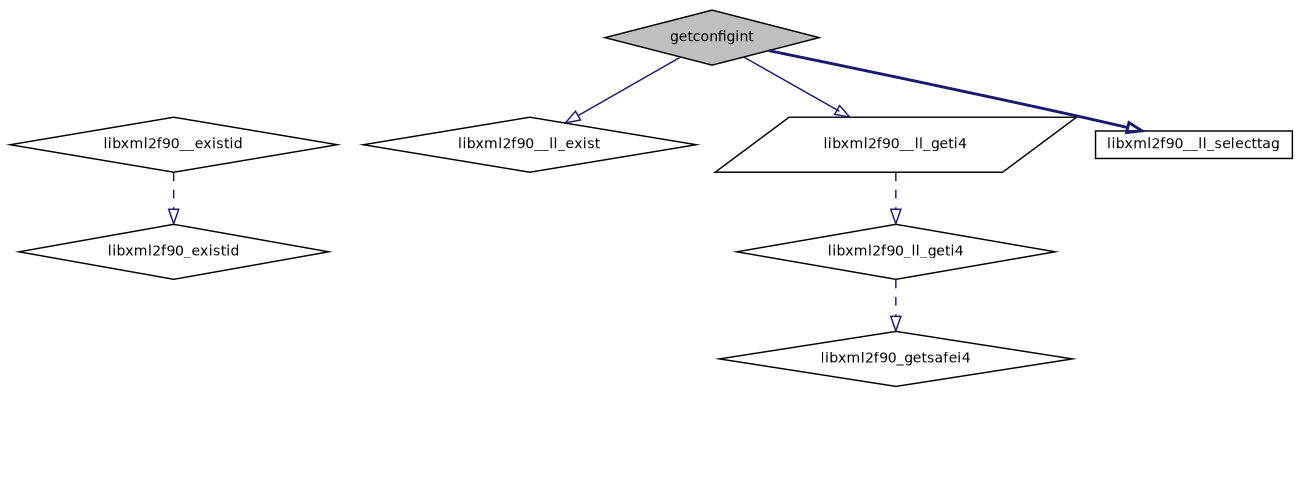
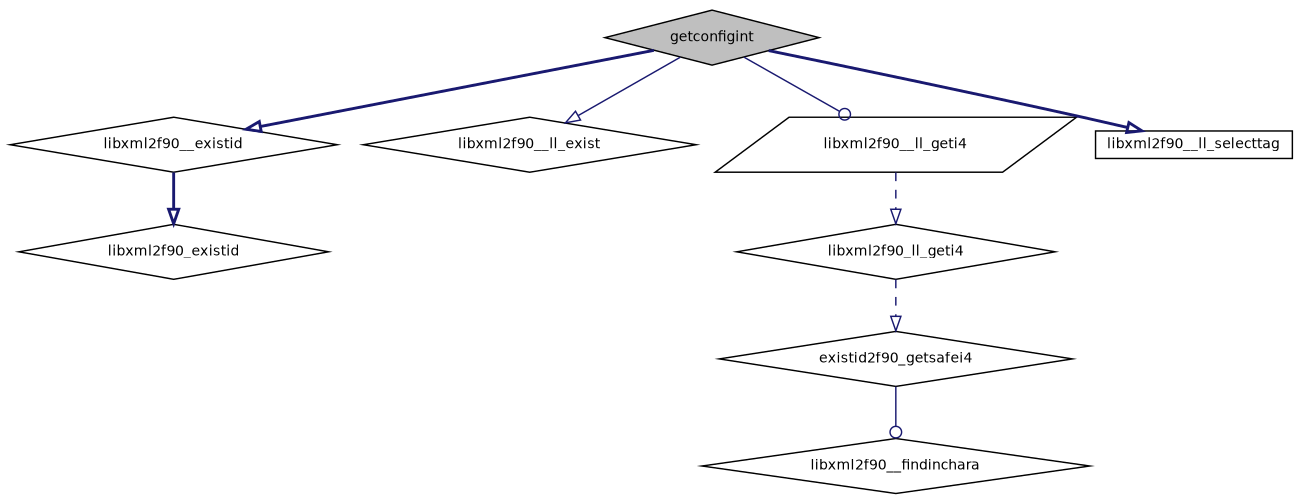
edge "getconfigint" -> "libxml2f90__ll_geti4": arrowhead onormal -> odot
edge "getconfigint" -> "libxml2f90__existid": added
edge "libxml2f90__existid" -> "libxml2f90_existid": style dashed -> bold
node "libxml2f90_getsafei4": label "libxml2f90_getsafei4" -> "existid2f90_getsafei4"
node "libxml2f90__findinchara": added
